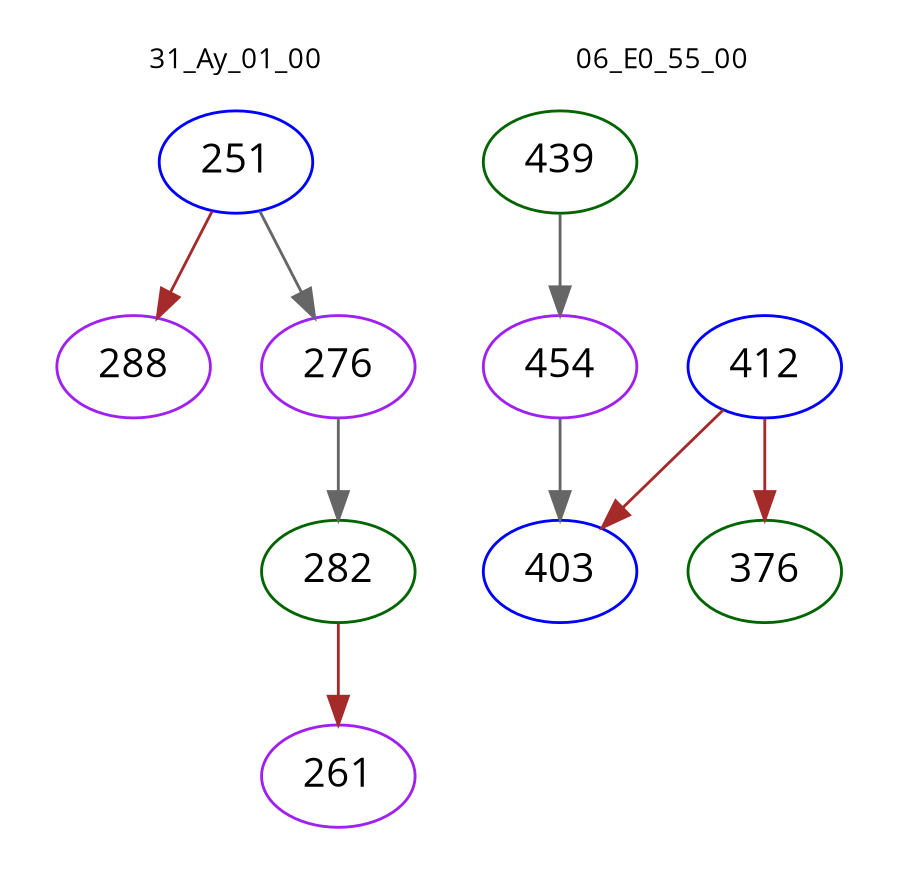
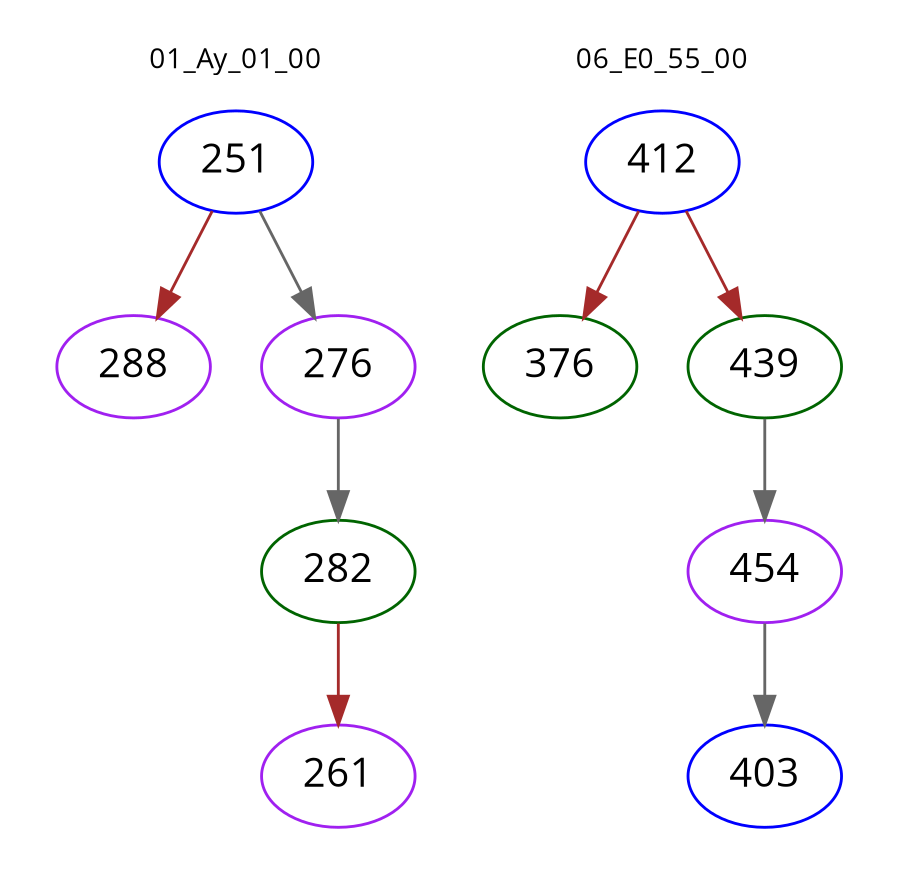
cluster "31_Ay_01_00": label "31_Ay_01_00" -> "01_Ay_01_00"
edge "412" -> "403": now "412" -> "439"
